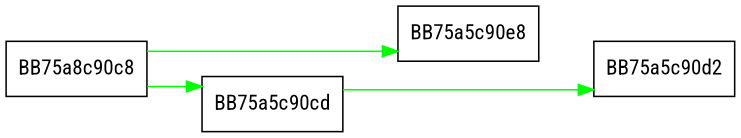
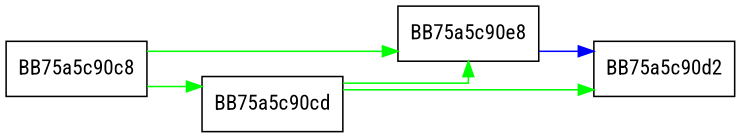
edge "BB75a5c90e8" -> "BB75a5c90d2": added
node "BB75a8c90c8": label "BB75a8c90c8" -> "BB75a5c90c8"
edge "BB75a5c90cd" -> "BB75a5c90e8": added
